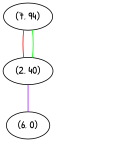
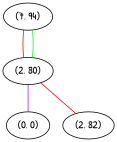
node "(2, 40)": label "(2, 40)" -> "(2, 80)"
node "(6, 0)": label "(6, 0)" -> "(0, 0)"
node "(2, 82)": added
